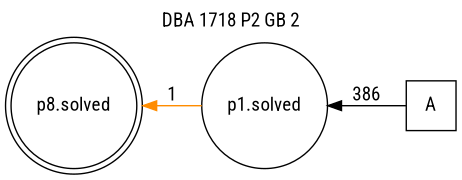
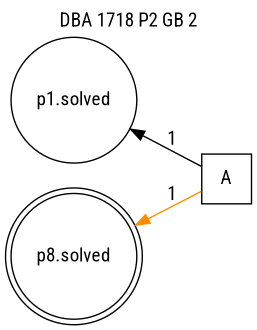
edge "A" -> "p1.solved": label "386" -> "1"
edge "p1.solved" -> "p8.solved": now "A" -> "p8.solved"
